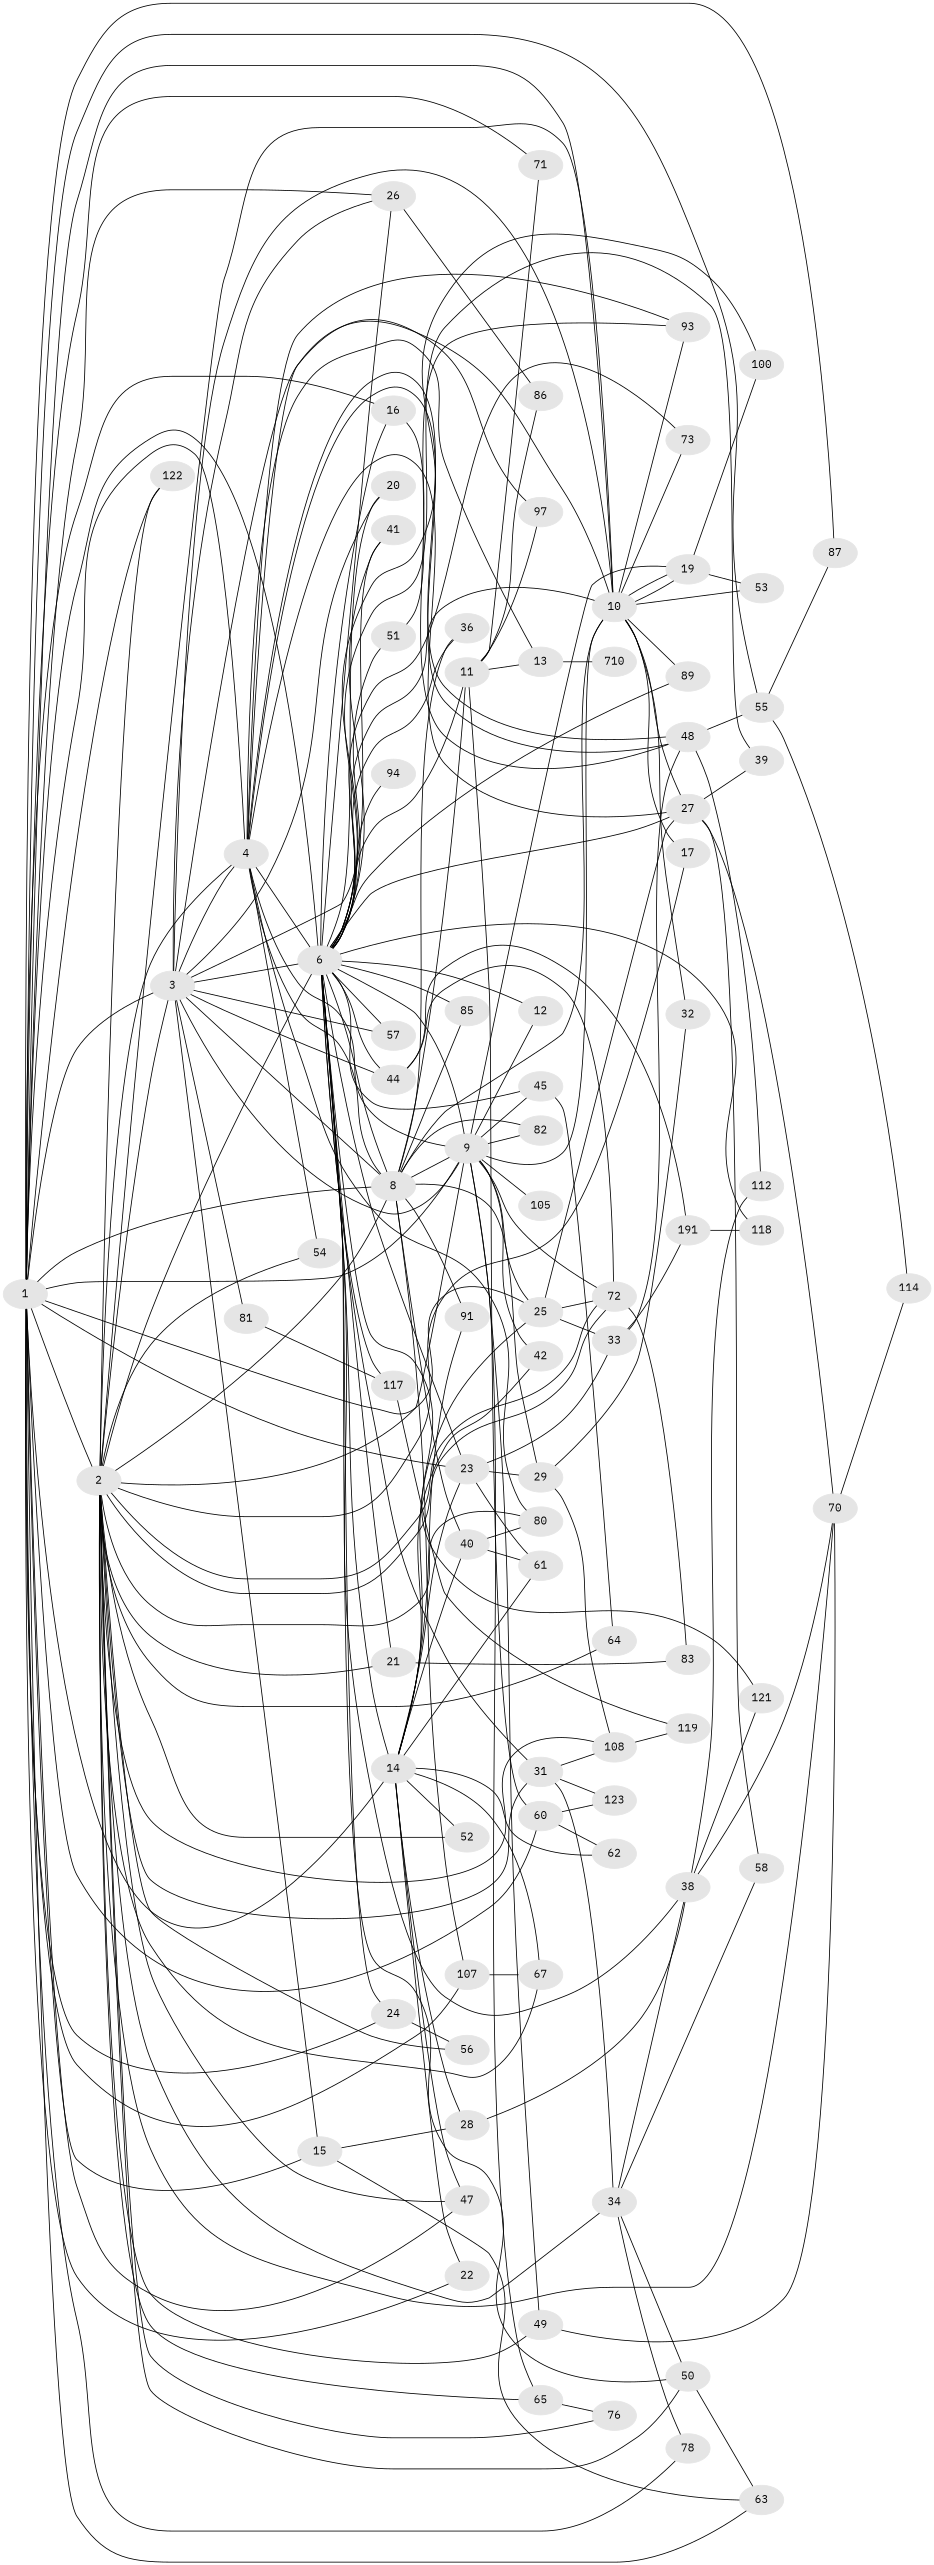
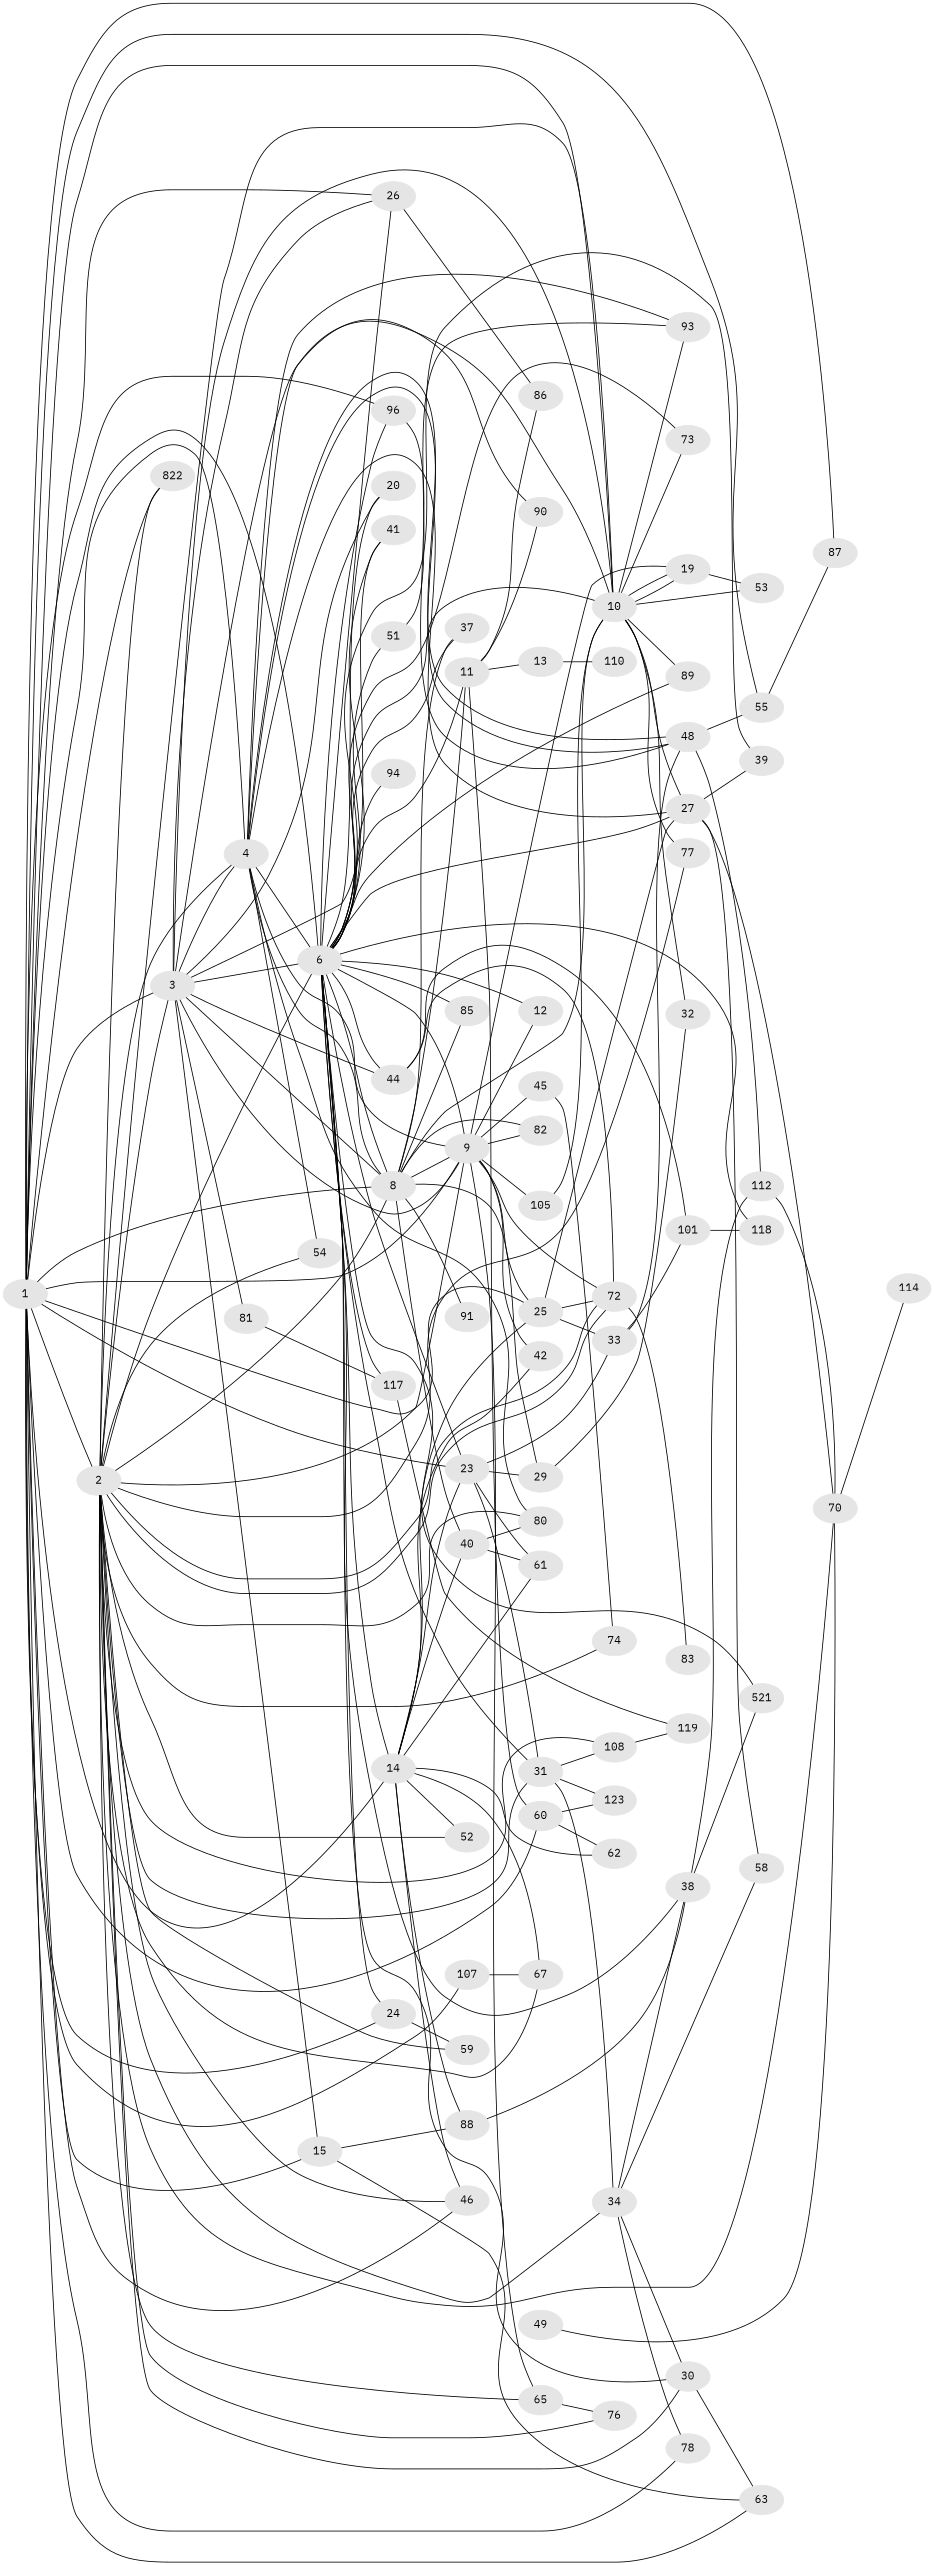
node "71": removed
node "100": removed
edge "13" -- "4": removed
node "16": label "16" -> "96"
node "122": label "122" -> "822"
node "97": label "97" -> "90"
node "36": label "36" -> "37"
node "710": label "710" -> "110"
node "17": label "17" -> "77"
edge "10" -- "9": now "10" -- "105"
edge "55" -- "114": removed
node "57": removed
edge "6" -- "45": removed
node "191": label "191" -> "101"
edge "91" -- "14": removed
edge "29" -- "108": removed
edge "23" -- "31": added
node "64": label "64" -> "74"
node "21": removed
edge "8" -- "107": removed
edge "9" -- "49": removed
node "121": label "121" -> "521"
edge "70" -- "38": now "70" -- "112"
node "56": label "56" -> "59"
node "28": label "28" -> "88"
node "47": label "47" -> "46"
edge "2" -- "49": removed
node "22": removed
node "50": label "50" -> "30"
